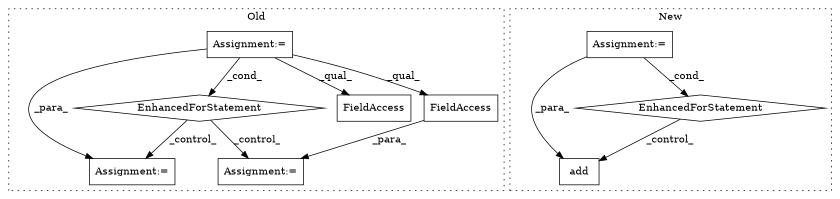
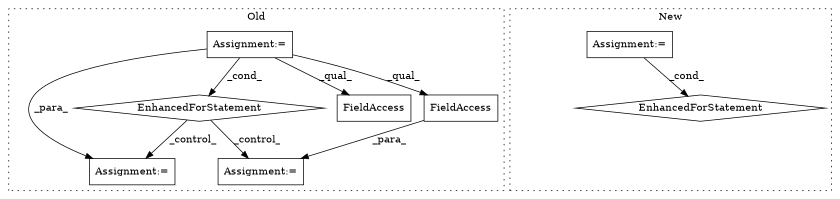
node "add": removed
